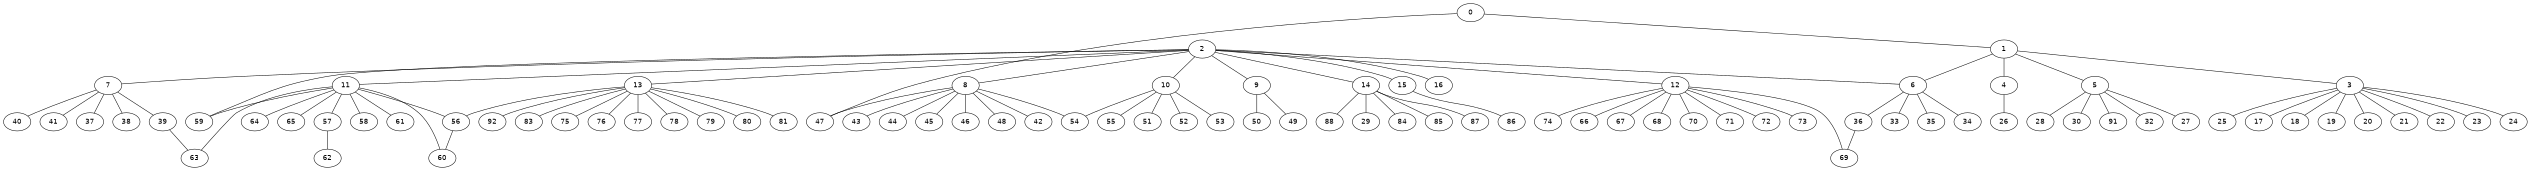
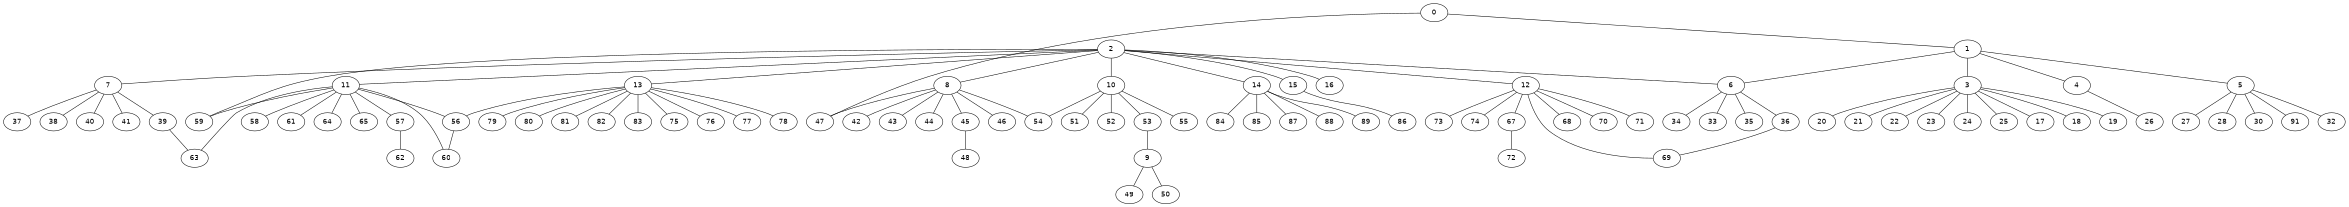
edge "2" -- "9": now "53" -- "9"
edge "12" -- "72": now "67" -- "72"
edge "8" -- "48": now "45" -- "48"
node "92": label "92" -> "82"
node "29": label "29" -> "89"
node "66": removed
